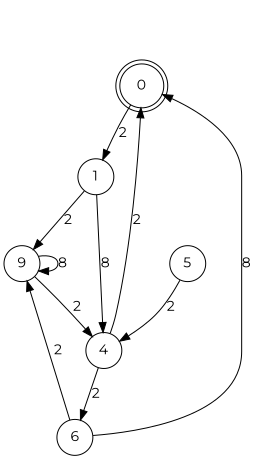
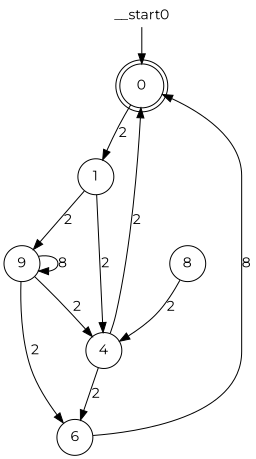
node "__start0": added
edge "1" -> "4": label "8" -> "2"
node "5": label "5" -> "8"
edge "6" -> "9": reversed
